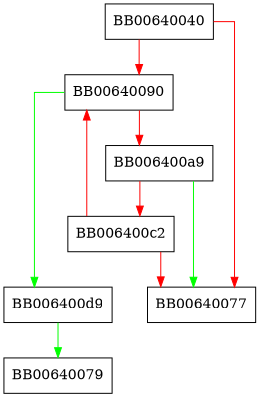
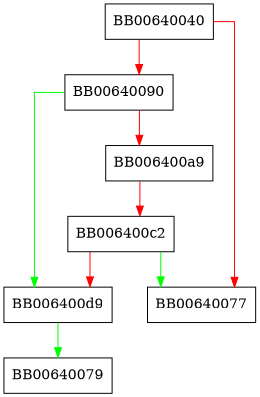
edge "BB006400c2" -> "BB00640090": now "BB006400c2" -> "BB006400d9"
edge "BB006400a9" -> "BB00640077": removed
edge "BB006400c2" -> "BB00640077": color red -> green
